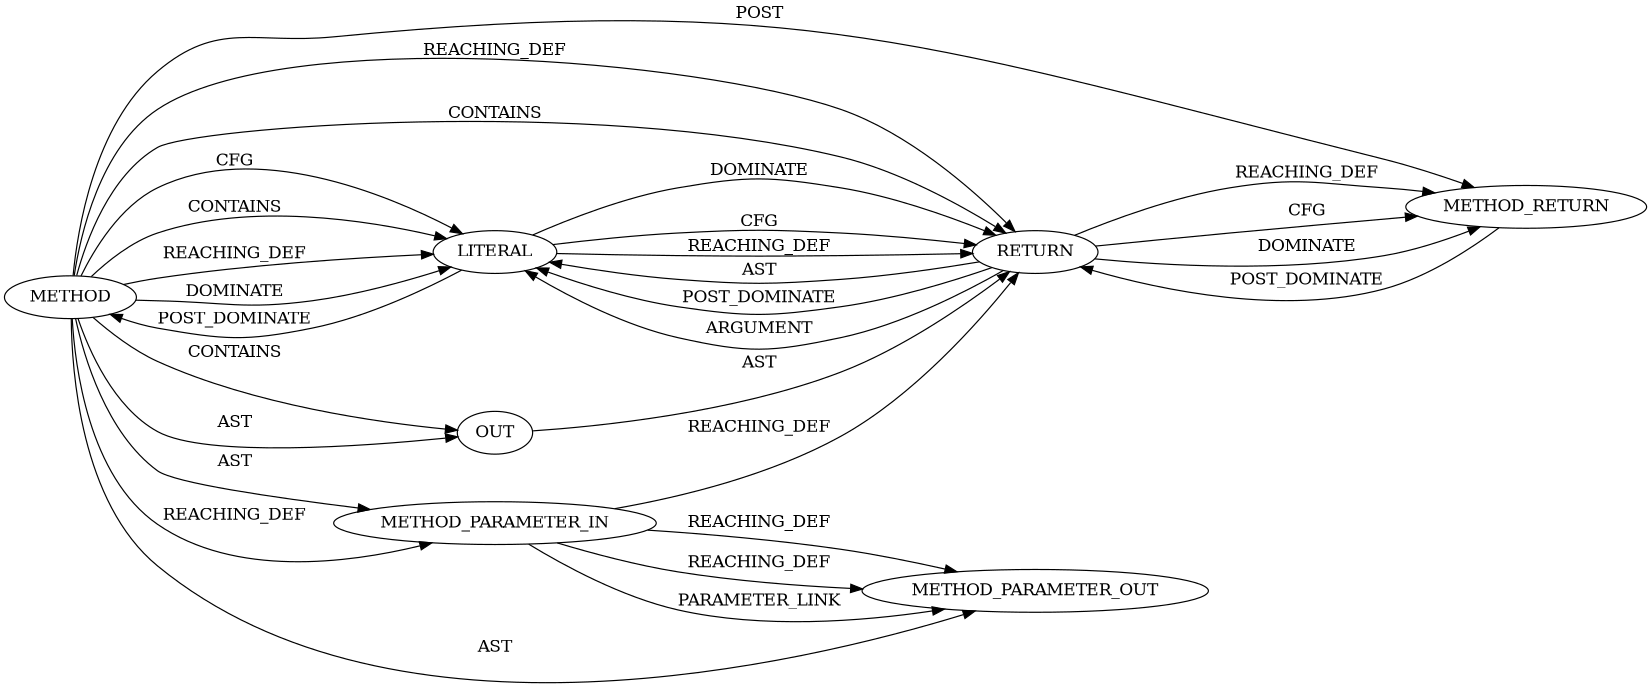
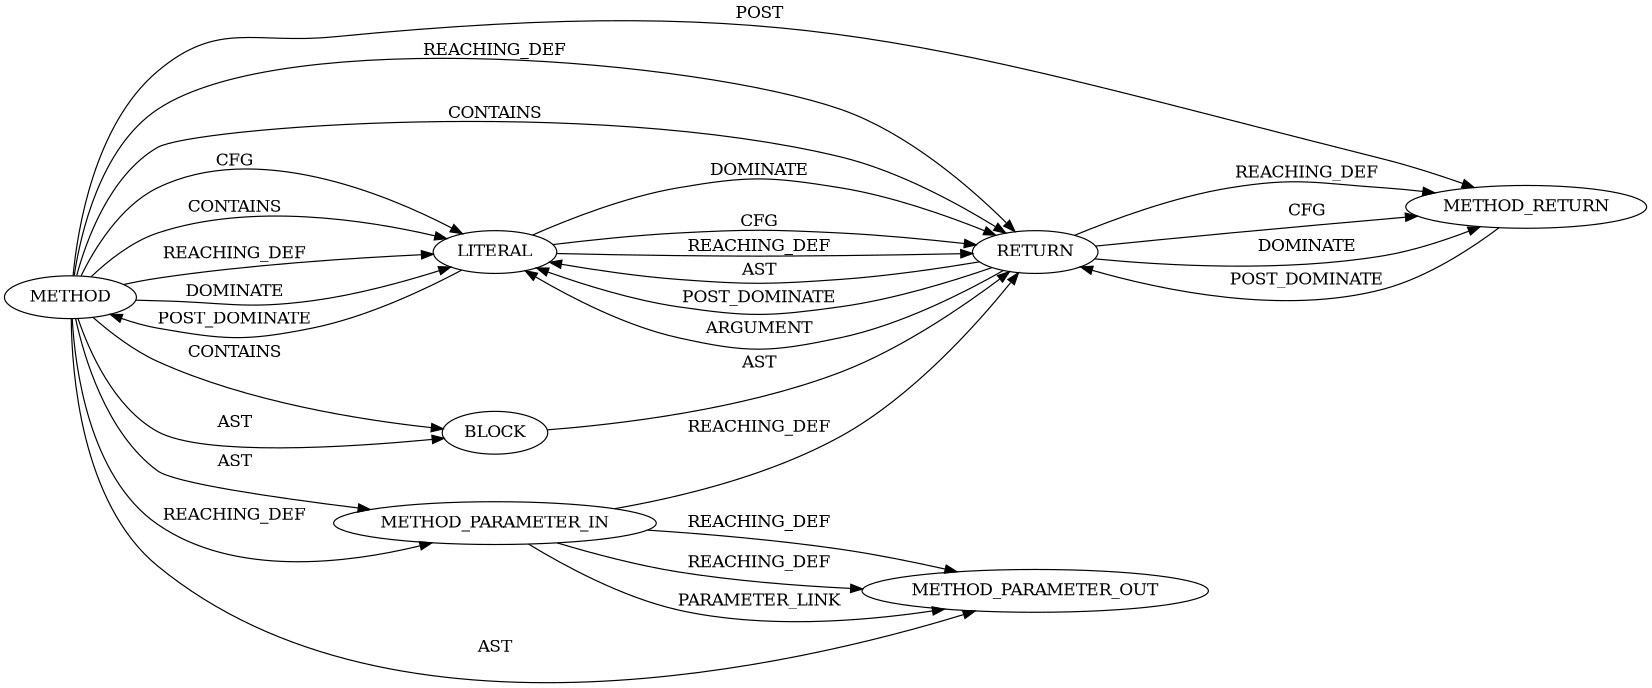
node "OUT": label "OUT" -> "BLOCK"
